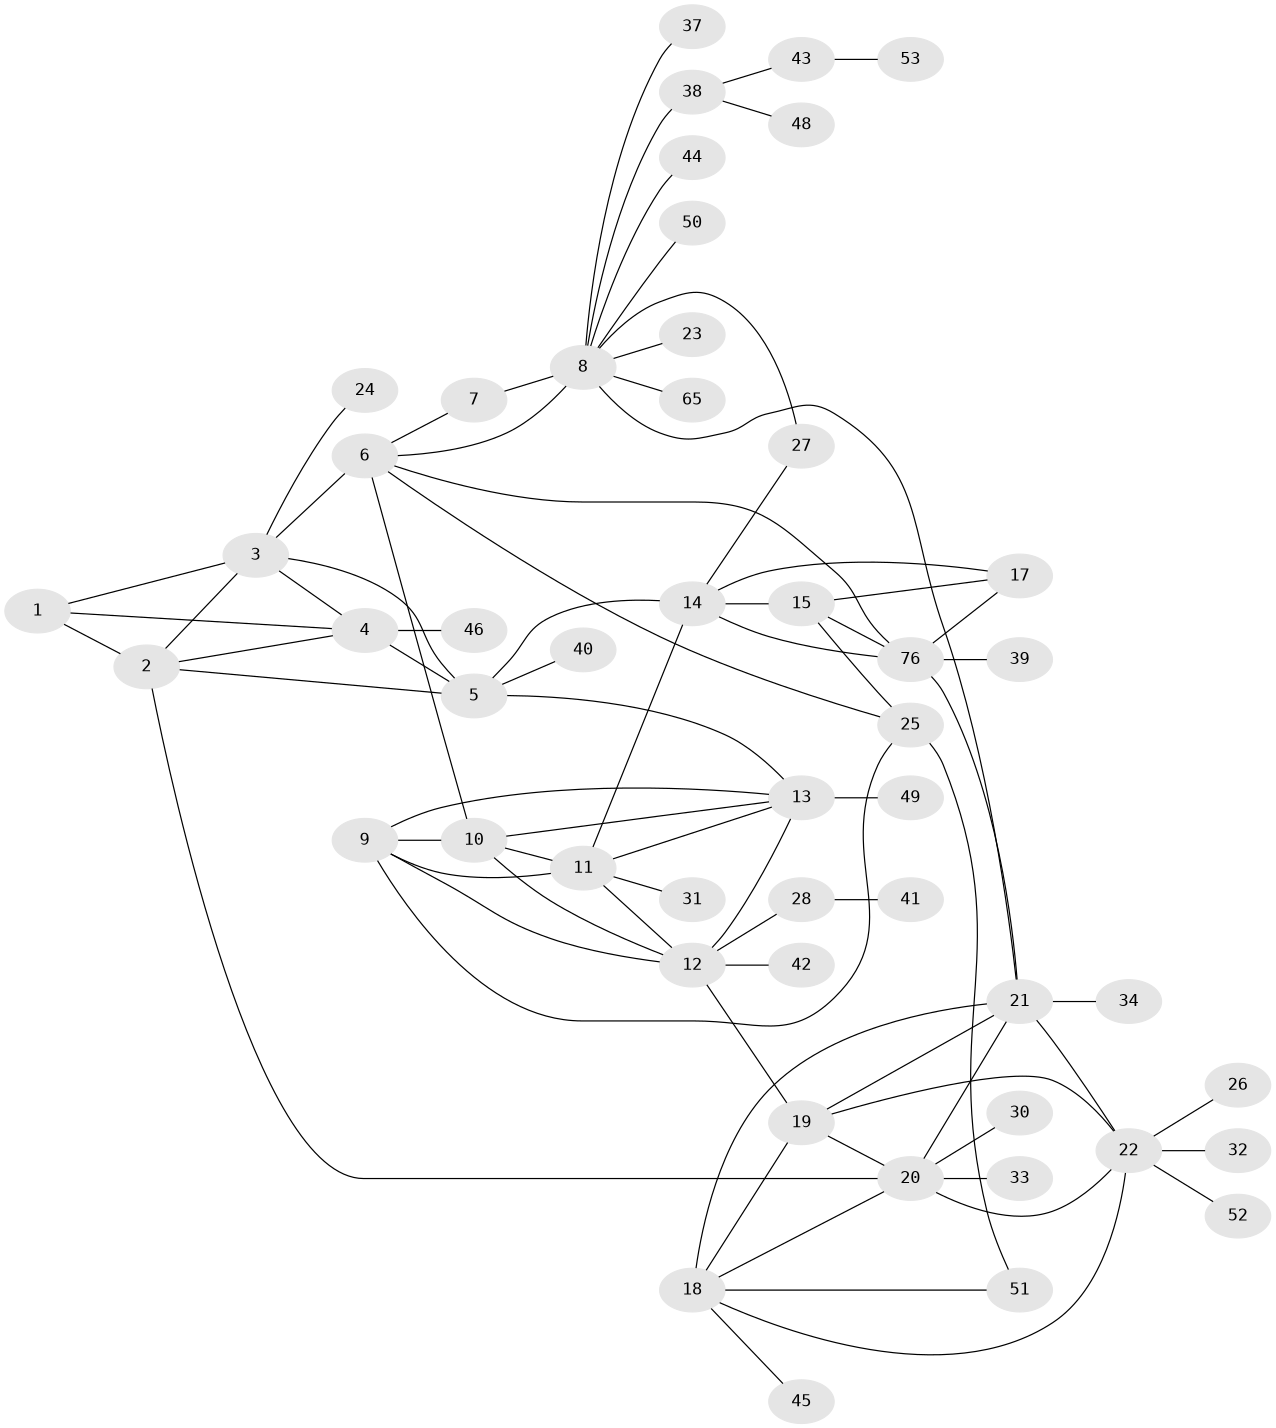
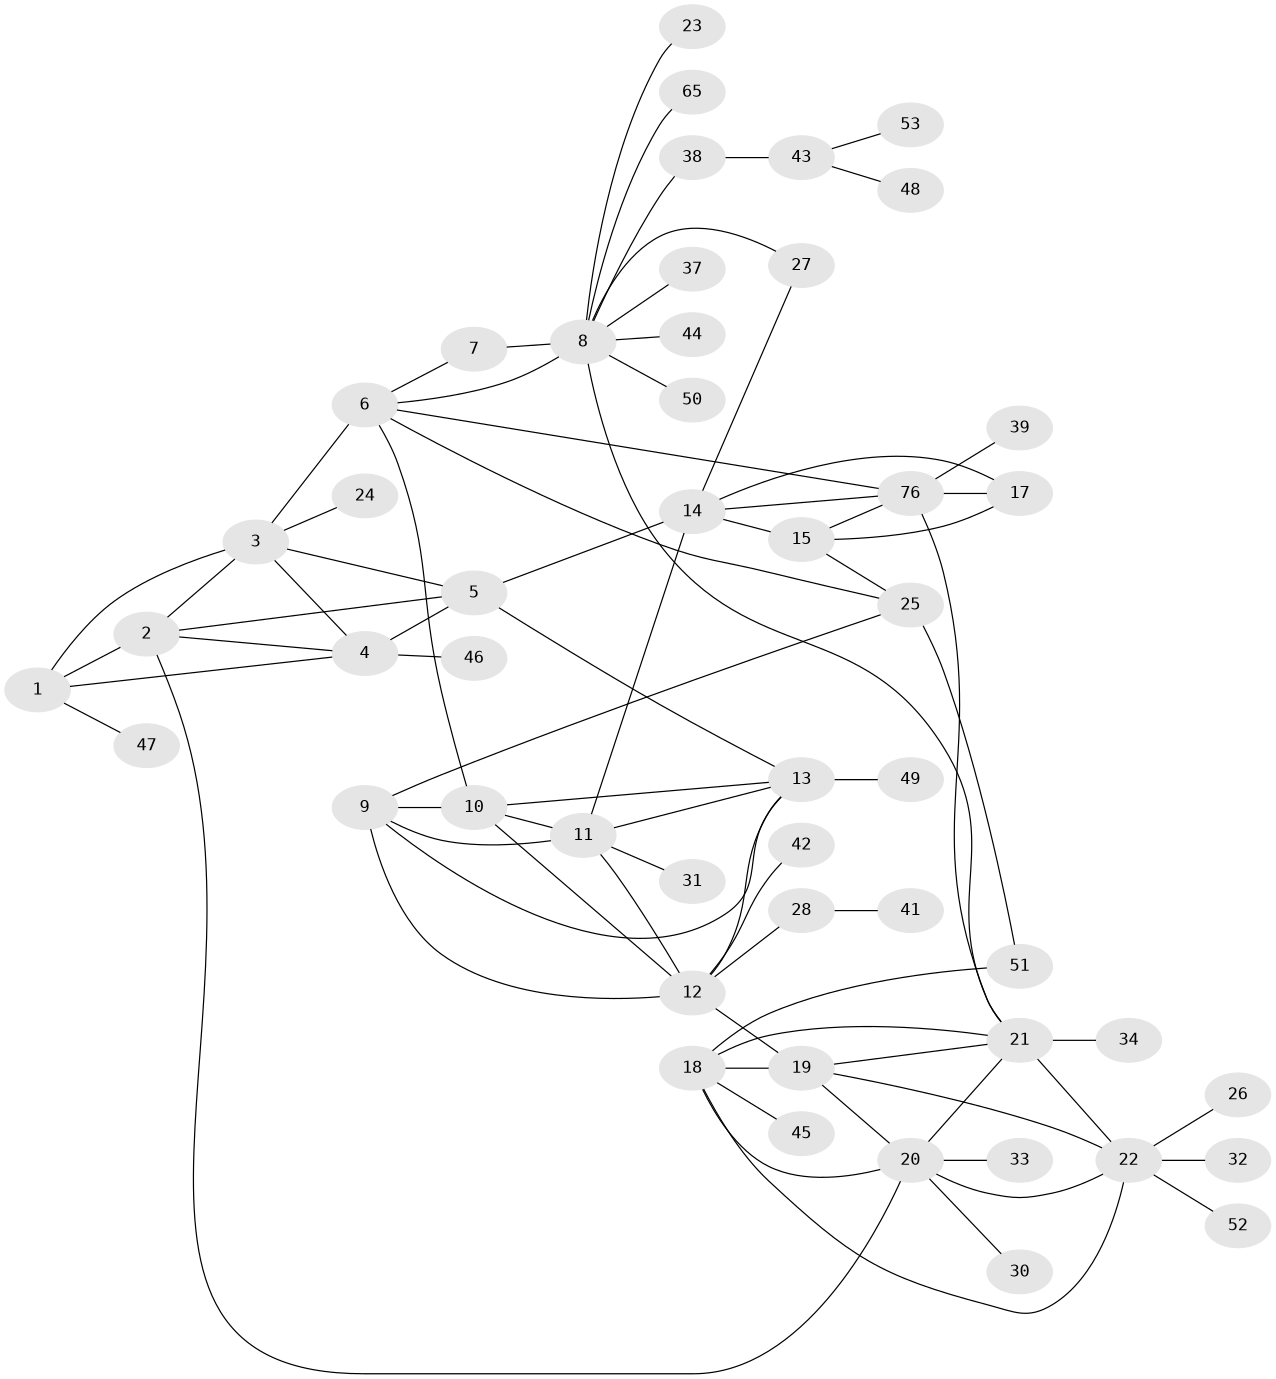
edge "38" -- "48": now "43" -- "48"
node "40": removed
node "47": added
